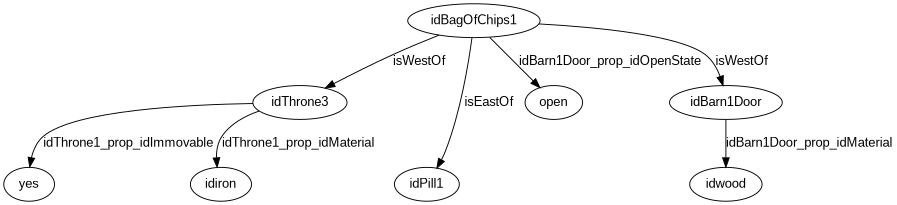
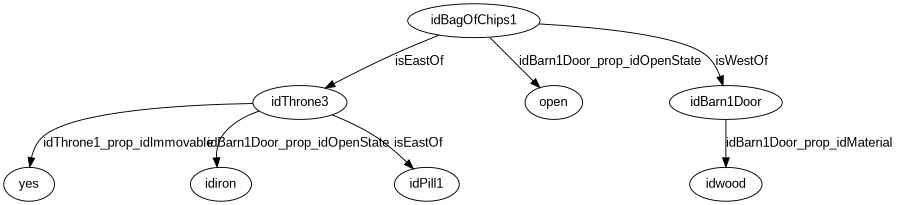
edge "idBagOfChips1" -> "idThrone3": label "isWestOf" -> "isEastOf"
edge "idBagOfChips1" -> "idPill1": now "idThrone3" -> "idPill1"
edge "idThrone3" -> "idiron": label "idThrone1_prop_idMaterial" -> "idBarn1Door_prop_idOpenState"
